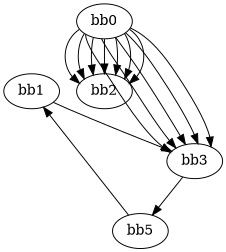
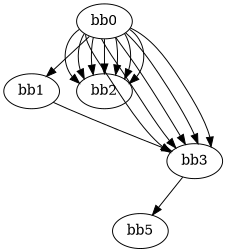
edge "bb5" -> "bb1": now "bb0" -> "bb1"
